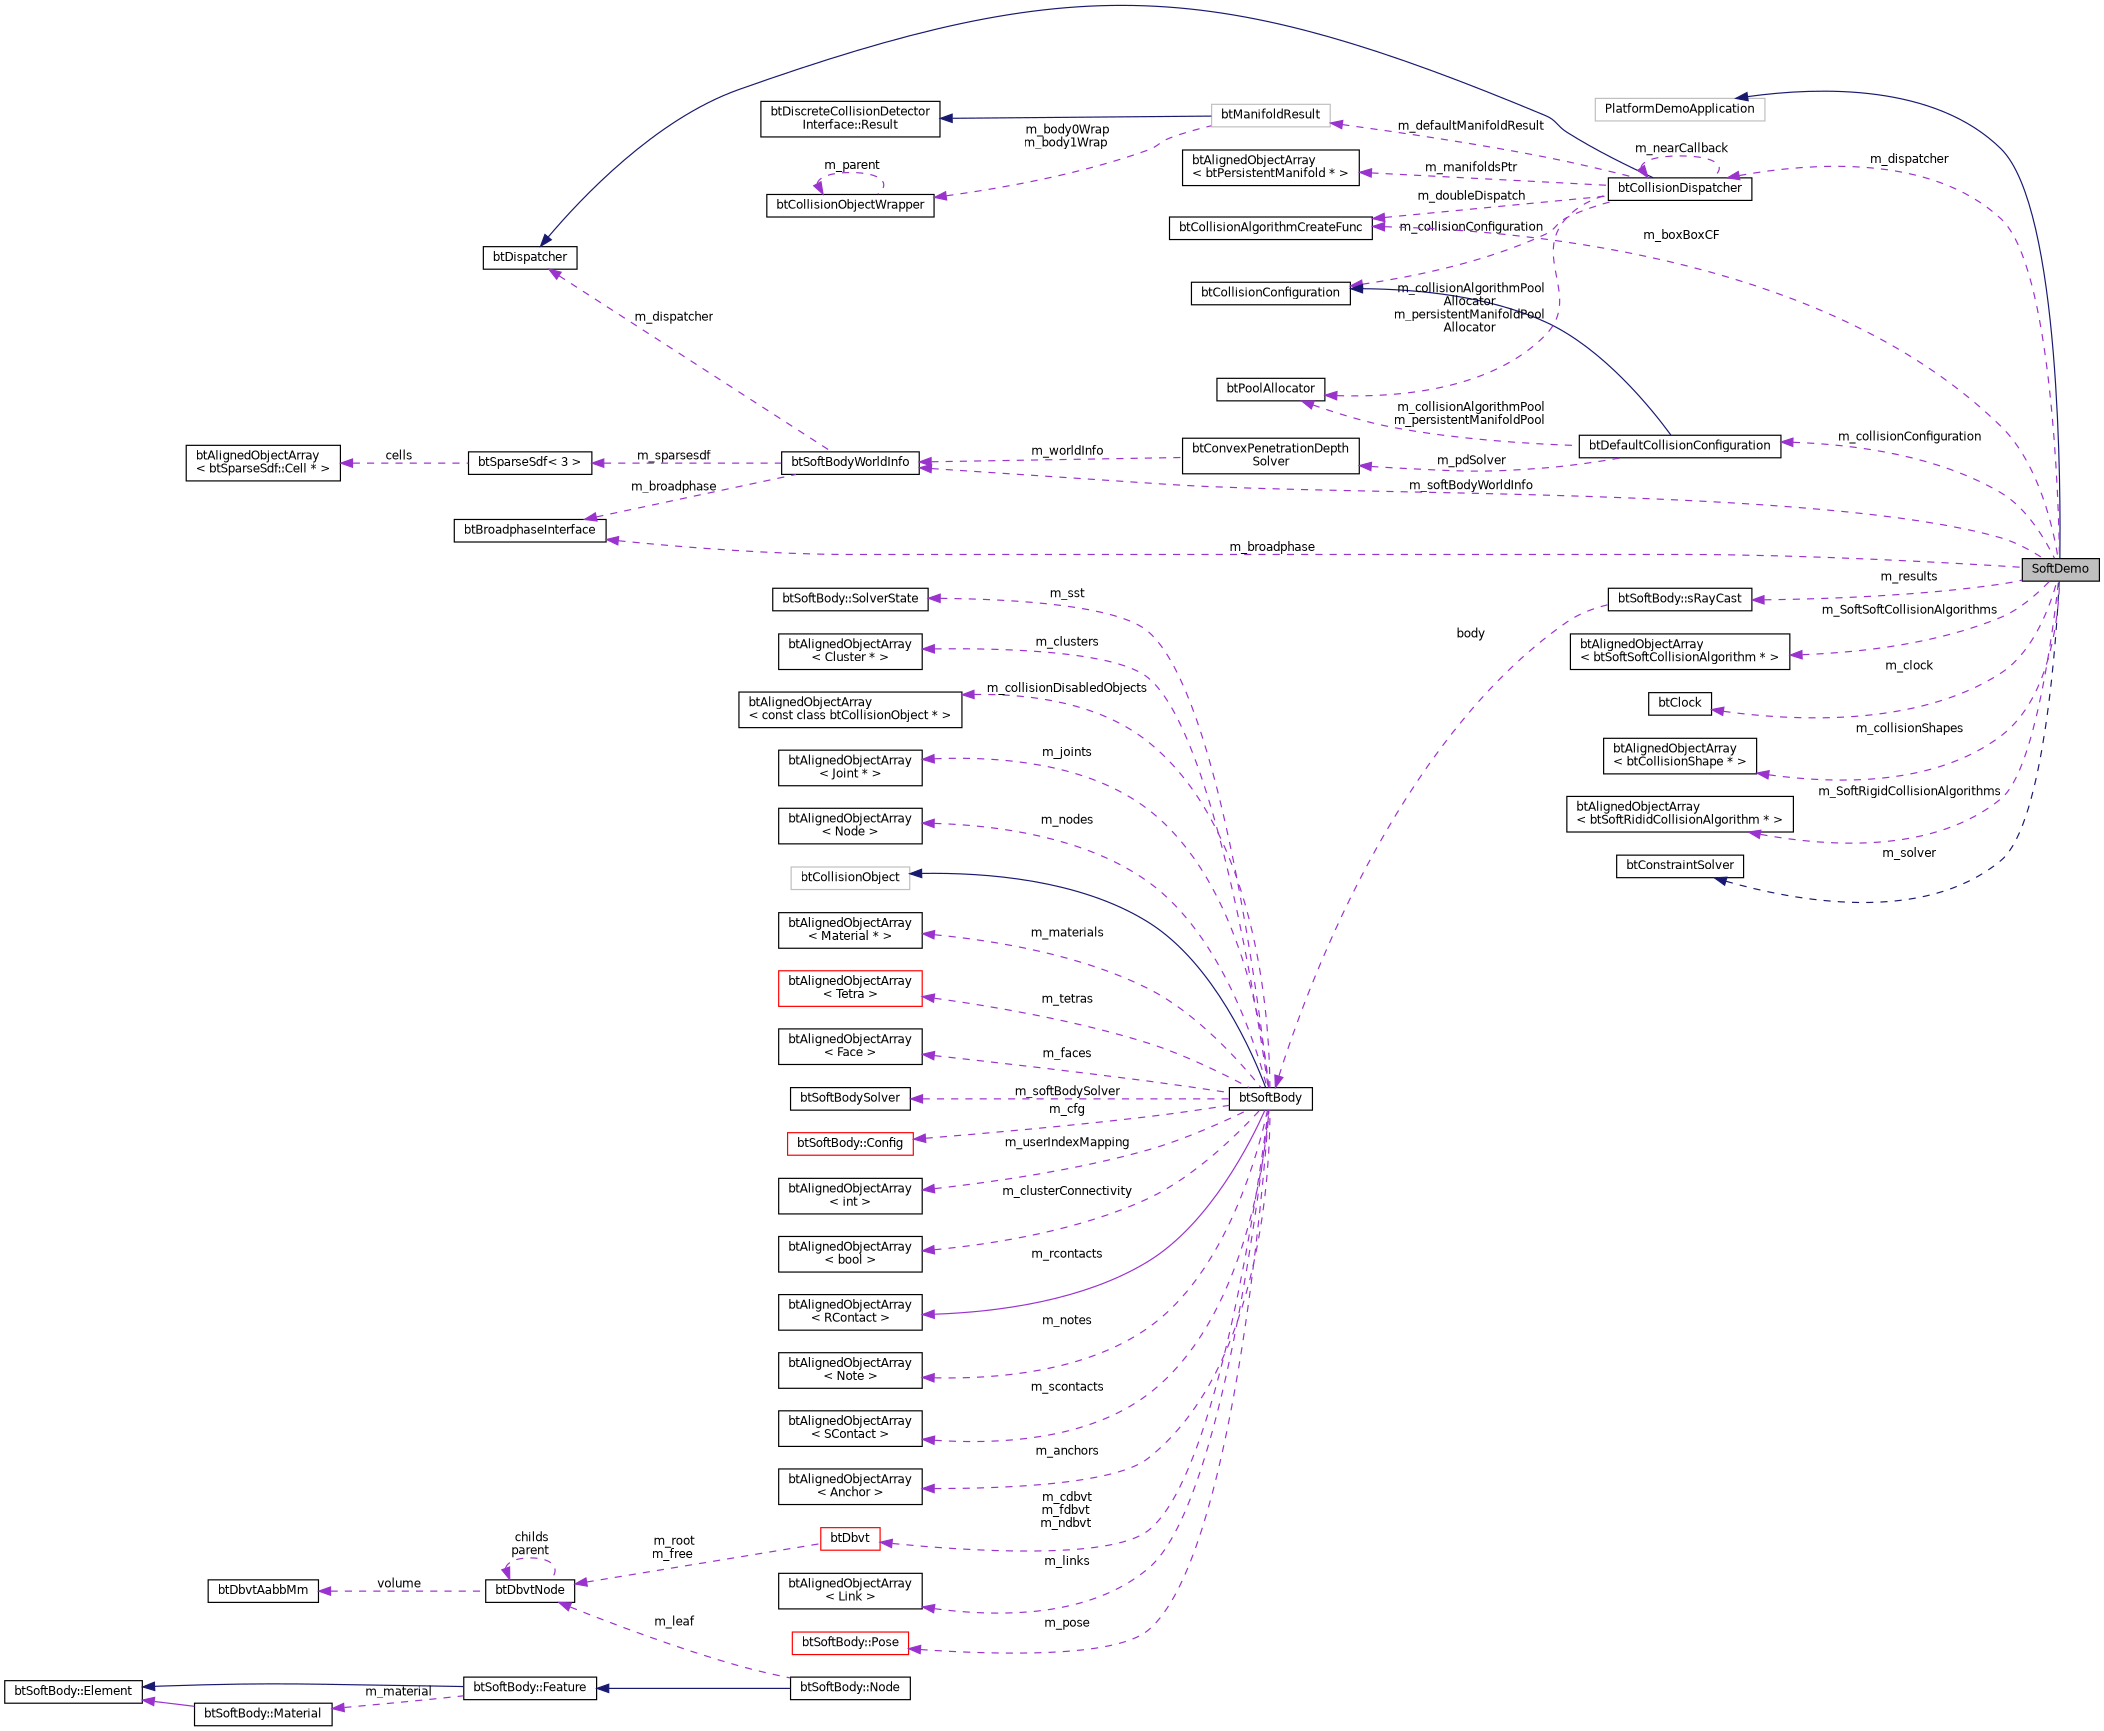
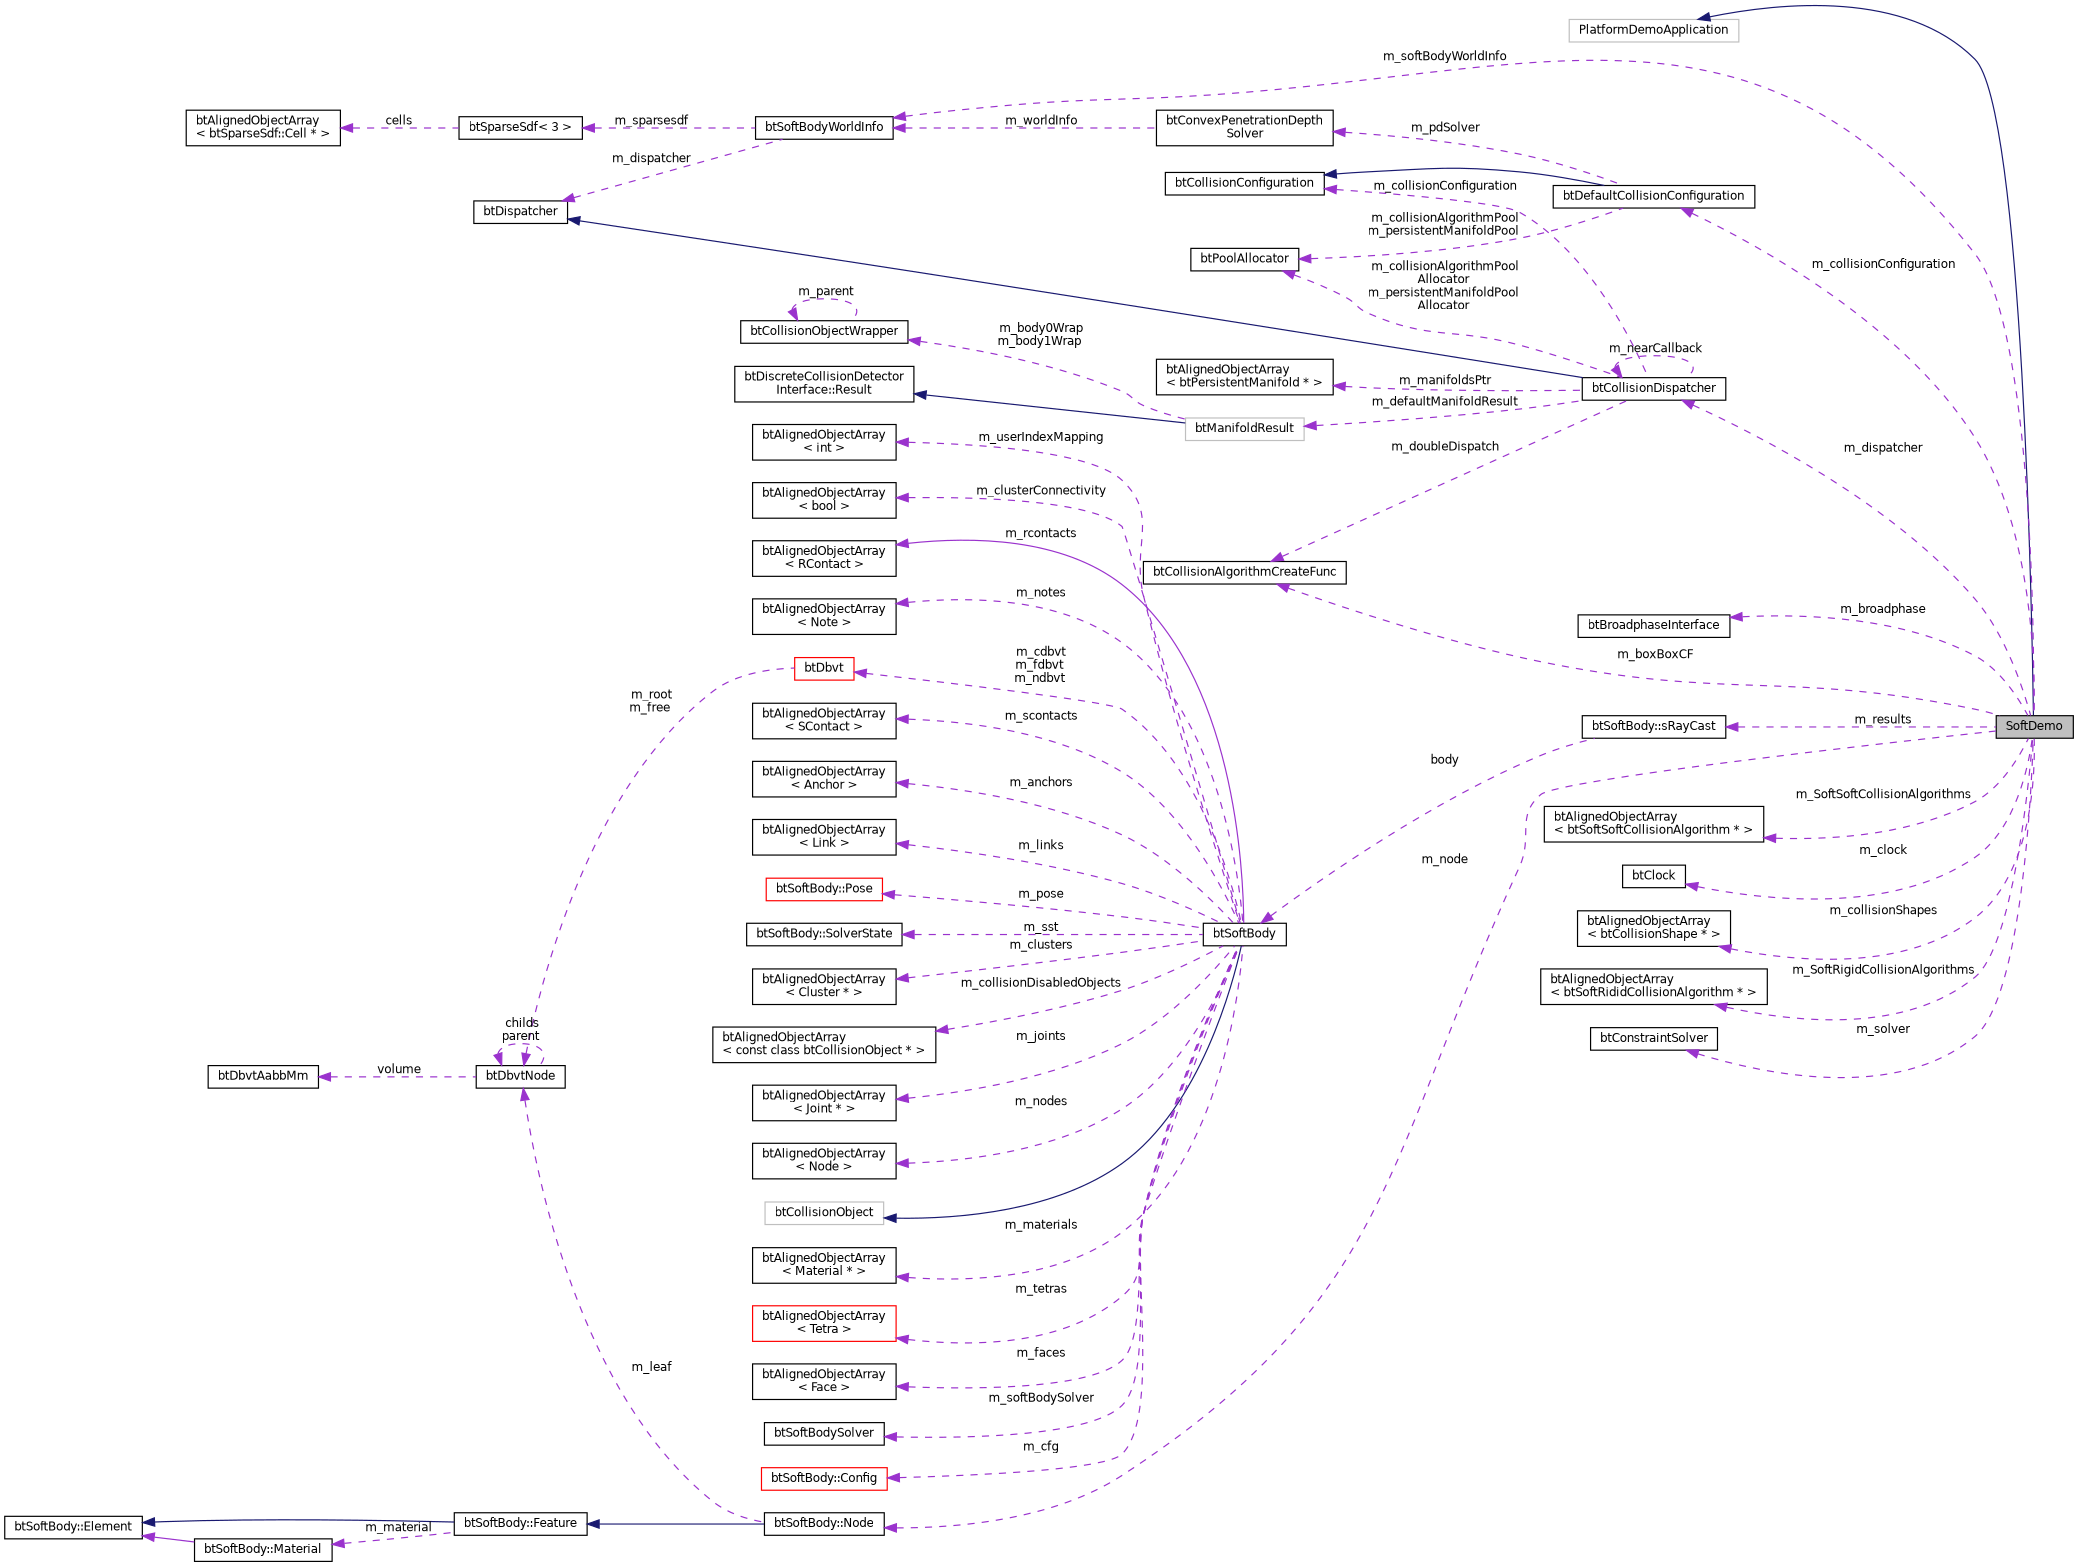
edge "btSoftBodyWorldInfo" -> "btBroadphaseInterface": removed, label "m_broadphase"
edge "SoftDemo" -> "btConstraintSolver": color midnightblue -> darkorchid3
edge "SoftDemo" -> "btSoftBody::Node": added, label "m_node"
